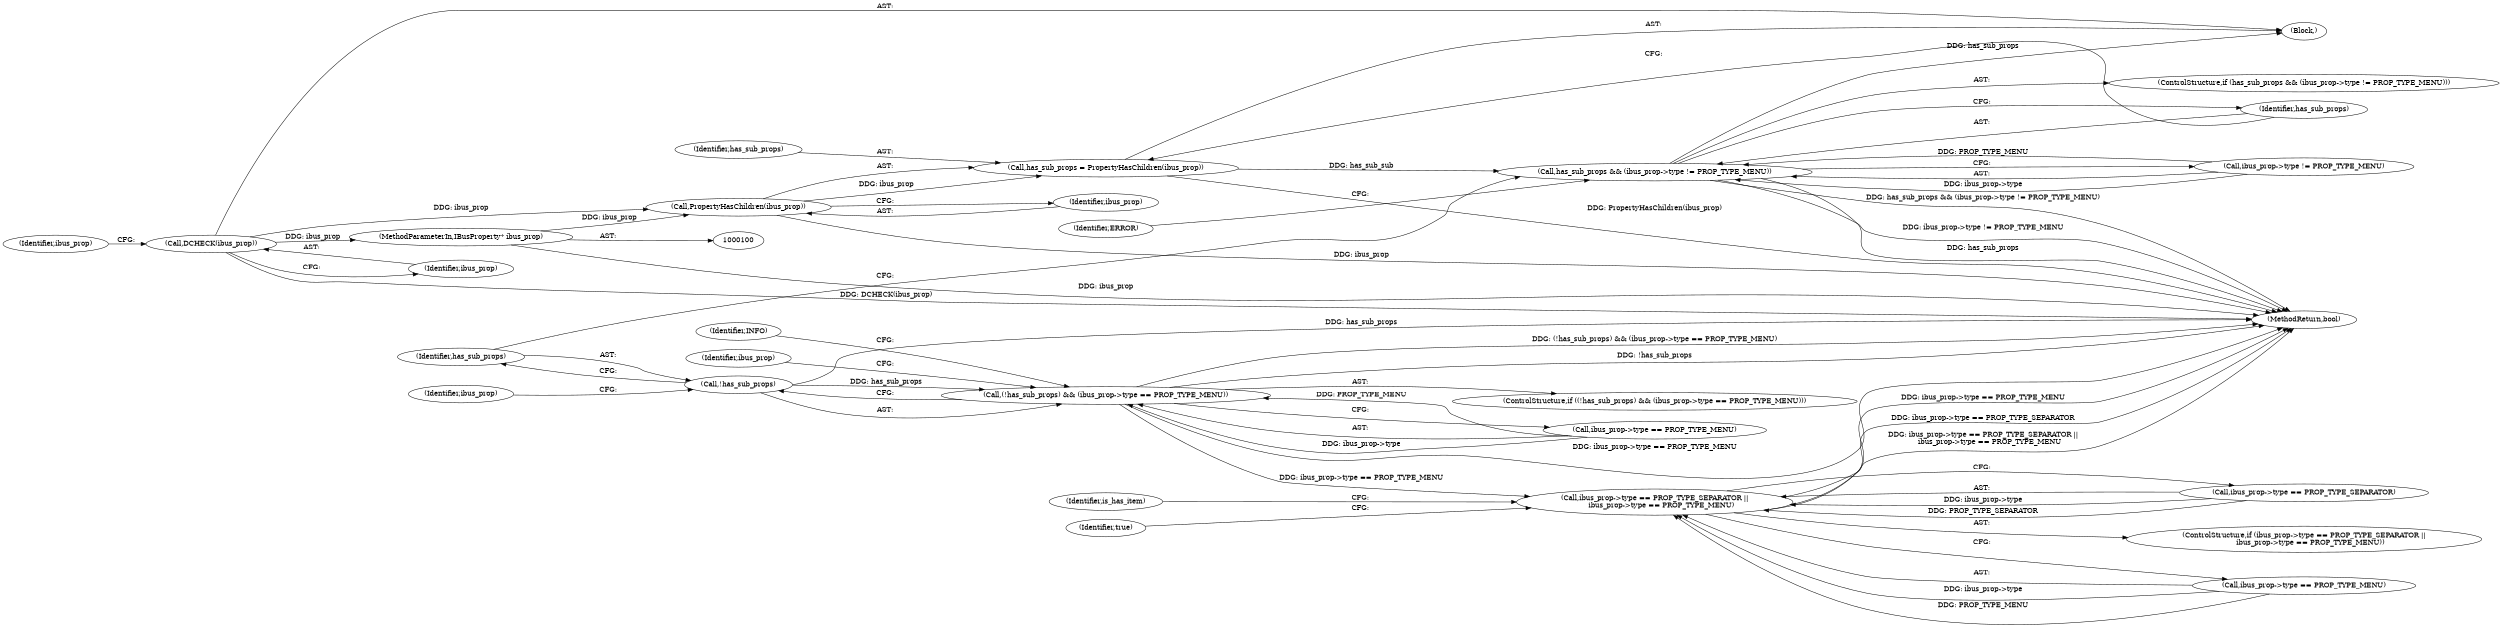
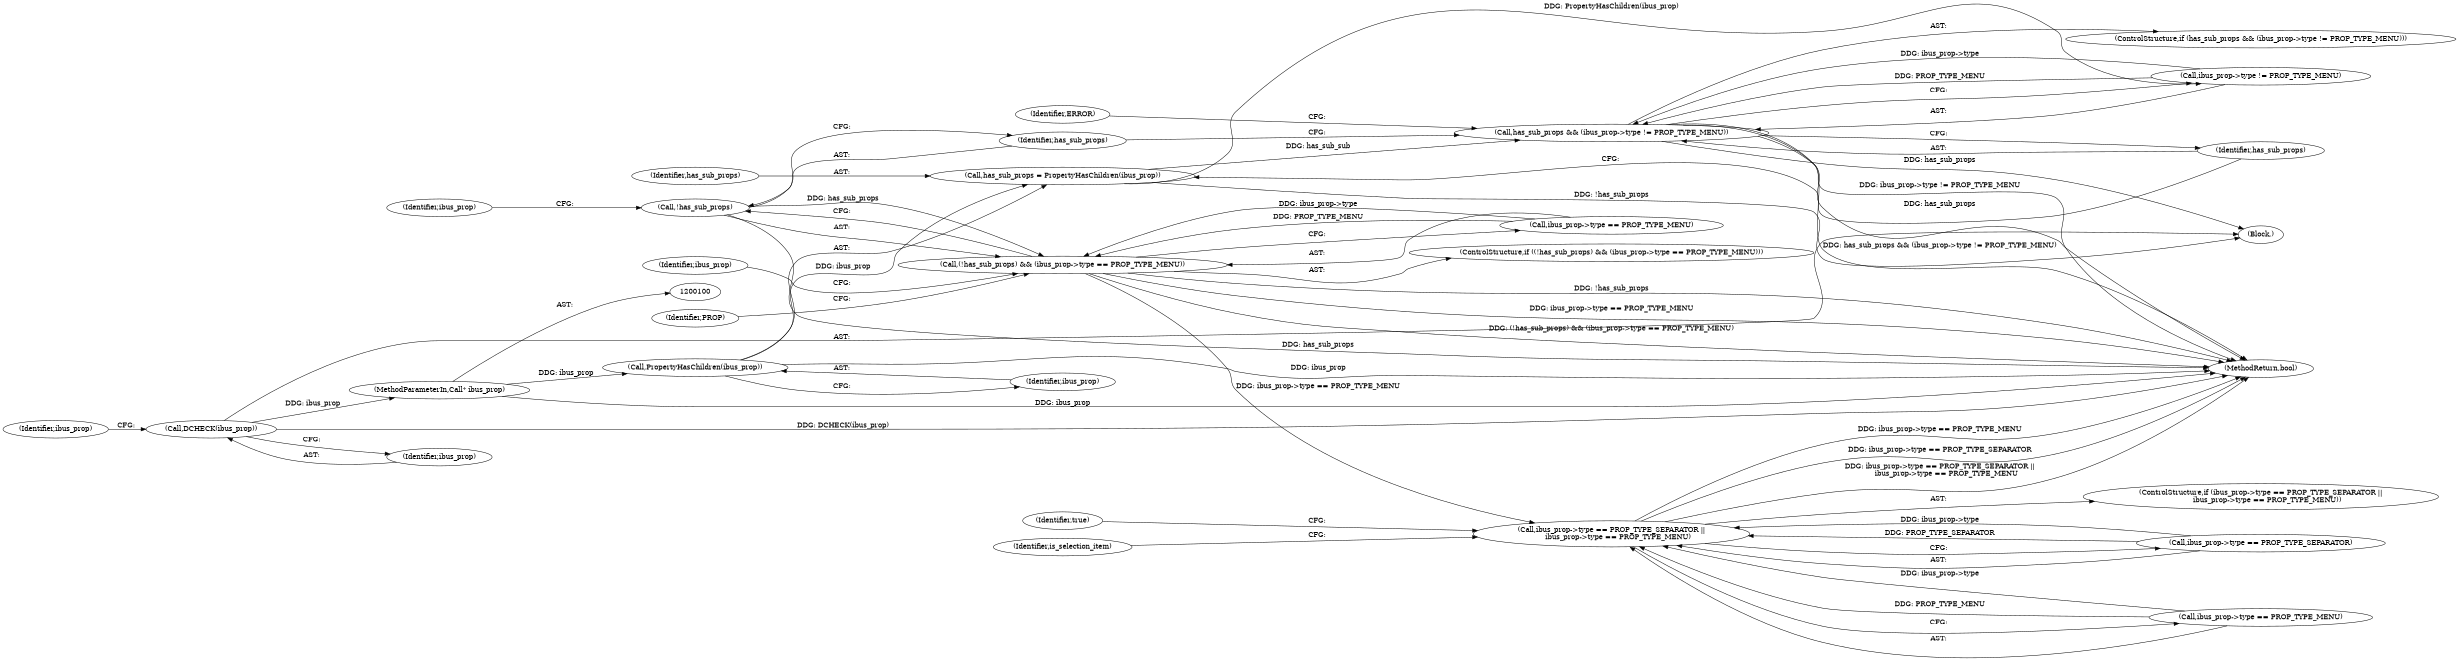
edge "(Call,has_sub_props = PropertyHasChildren(ibus_prop))" -> "(Block,)": label "AST: " -> "DDG: !has_sub_props"
edge "(Call,DCHECK(ibus_prop))" -> "(Call,PropertyHasChildren(ibus_prop))": removed, label "DDG: ibus_prop"
node "(MethodParameterIn,IBusProperty* ibus_prop)": label "(MethodParameterIn,IBusProperty* ibus_prop)" -> "(MethodParameterIn,Call* ibus_prop)"
node "1000100": label "1000100" -> "1200100"
edge "(Call,has_sub_props = PropertyHasChildren(ibus_prop))" -> "(MethodReturn,bool)": now "(Call,has_sub_props = PropertyHasChildren(ibus_prop))" -> "(Call,ibus_prop->type != PROP_TYPE_MENU)"
node "(Identifier,INFO)": label "(Identifier,INFO)" -> "(Identifier,PROP)"
node "(Identifier,is_has_item)": label "(Identifier,is_has_item)" -> "(Identifier,is_selection_item)"
